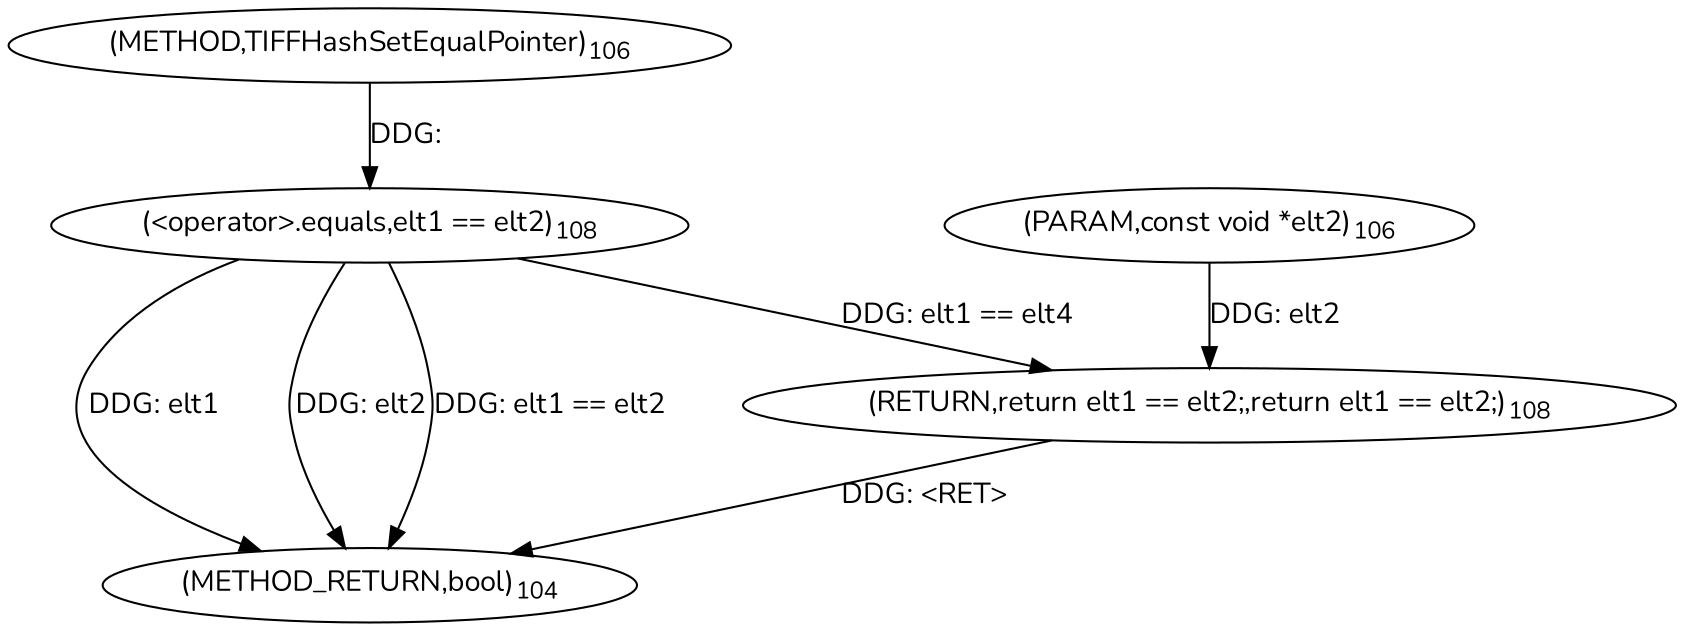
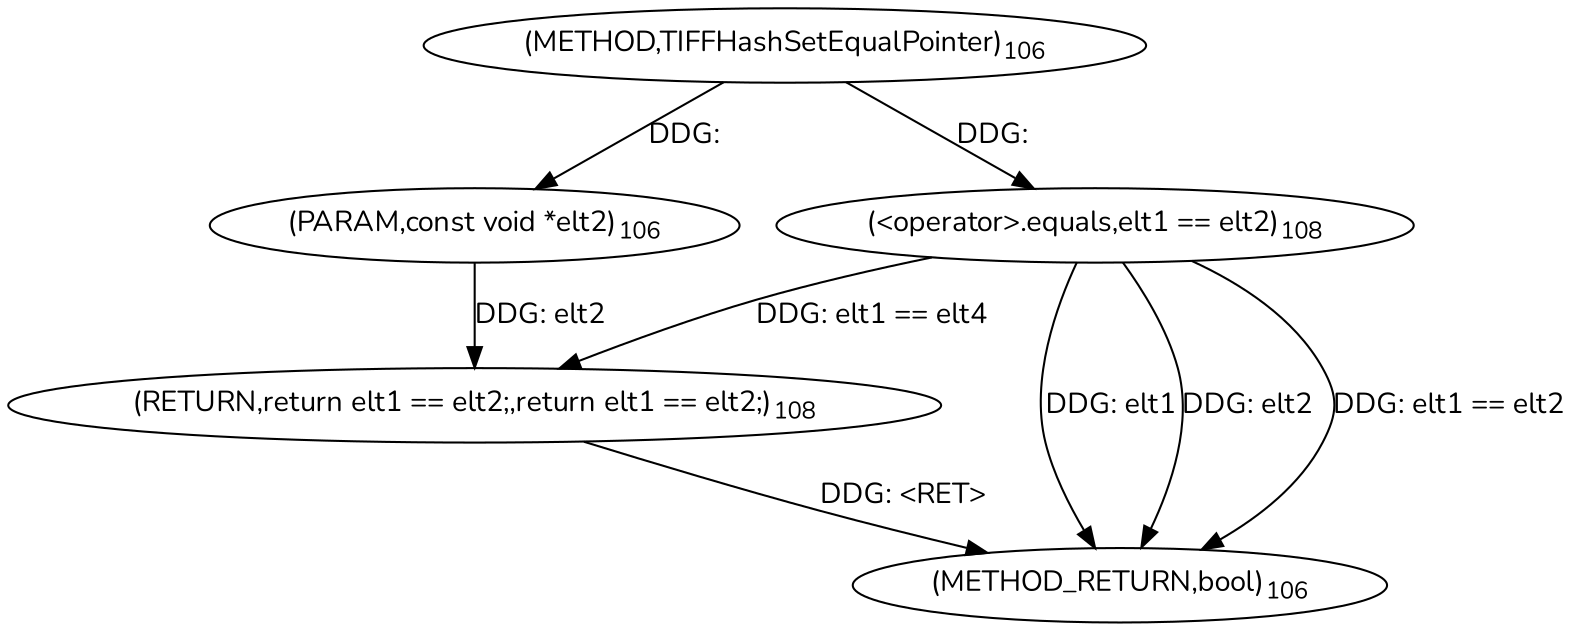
edge "(METHOD,TIFFHashSetEqualPointer)" -> "(PARAM,const void *elt2)": added, label "DDG:"
node "(METHOD_RETURN,bool)": text "104" -> "106"
